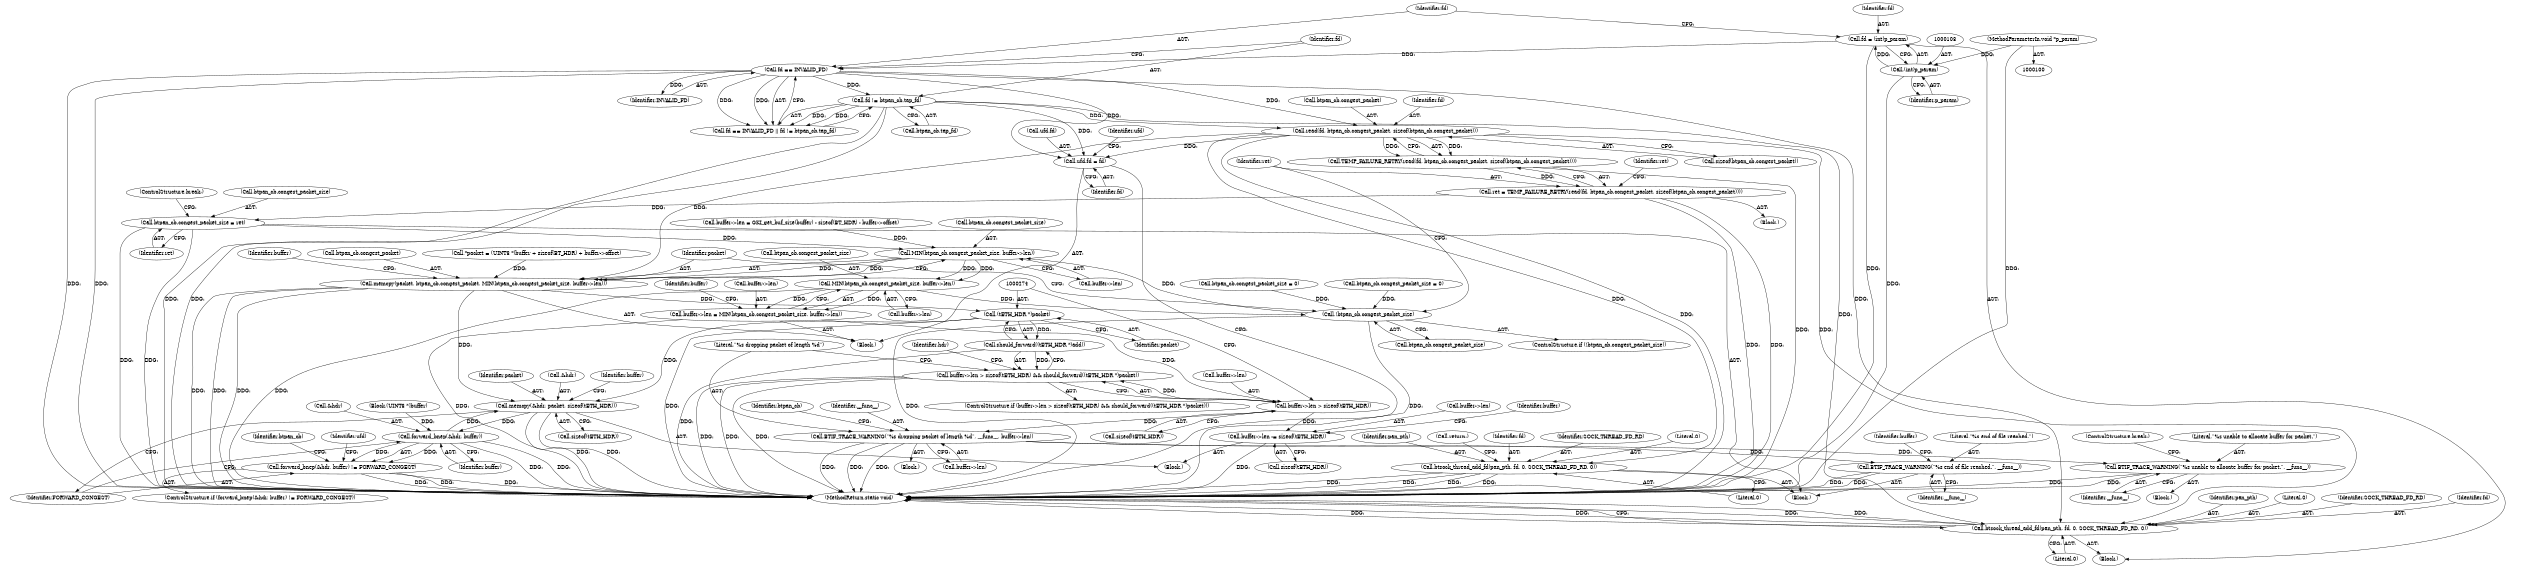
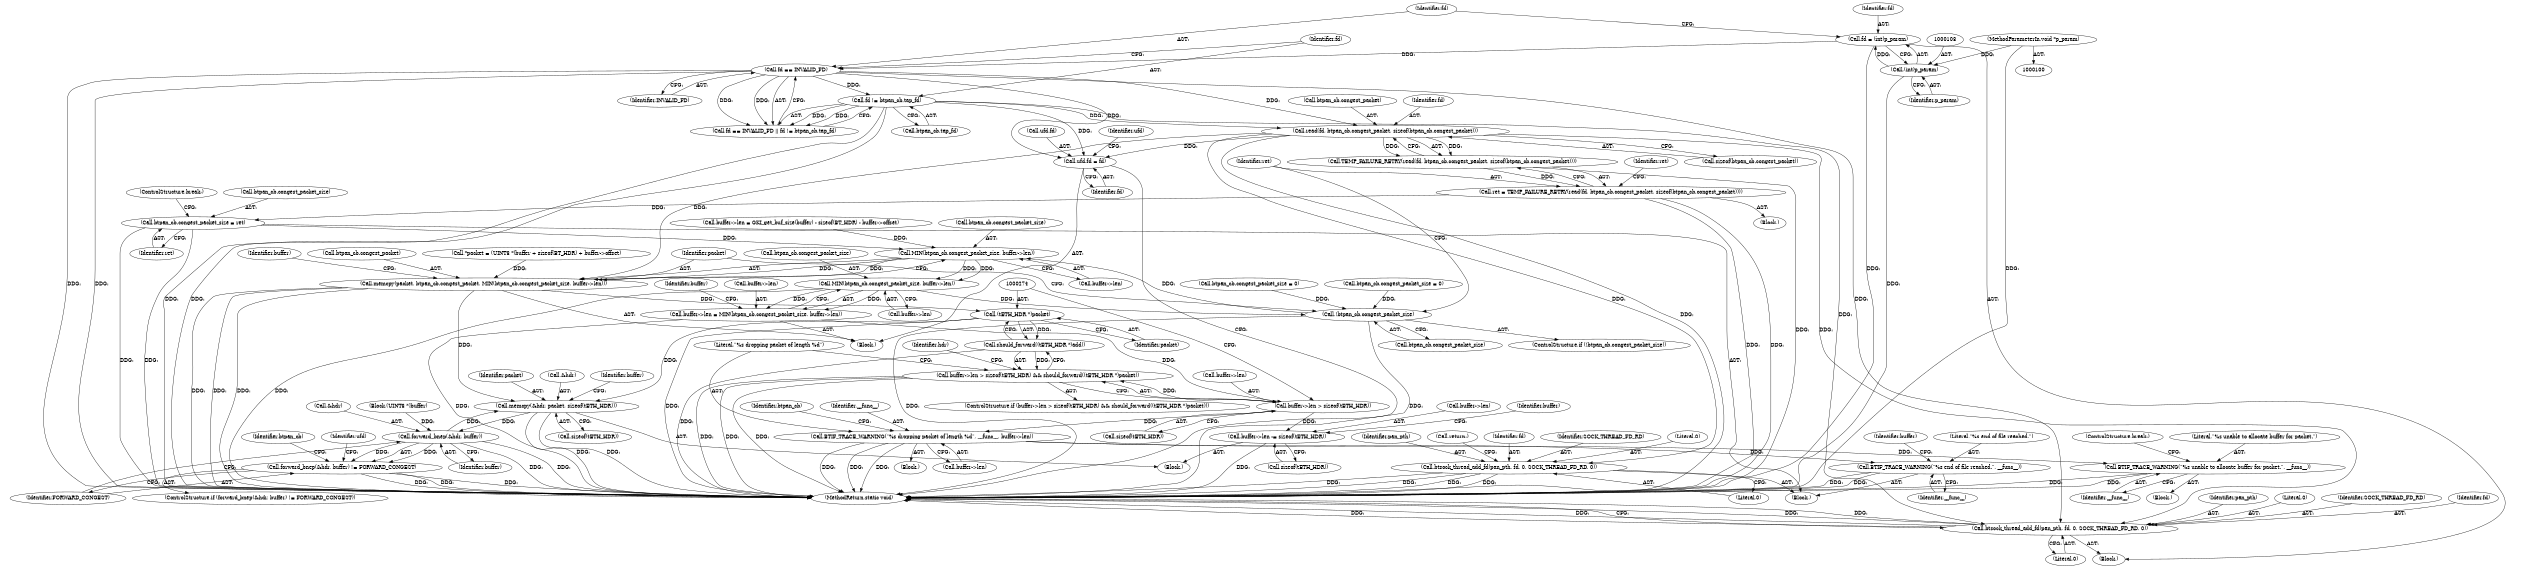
edge "(Call,fd == INVALID_FD)" -> "(Identifier,INVALID_FD)": label "DDG: " -> "CFG: "
edge "(Call,memcpy(&hdr, packet, sizeof(tETH_HDR)))" -> "(Identifier,FORWARD_CONGEST)": now "(Call,forward_bnep(&hdr, buffer) != FORWARD_CONGEST)" -> "(Identifier,FORWARD_CONGEST)"
